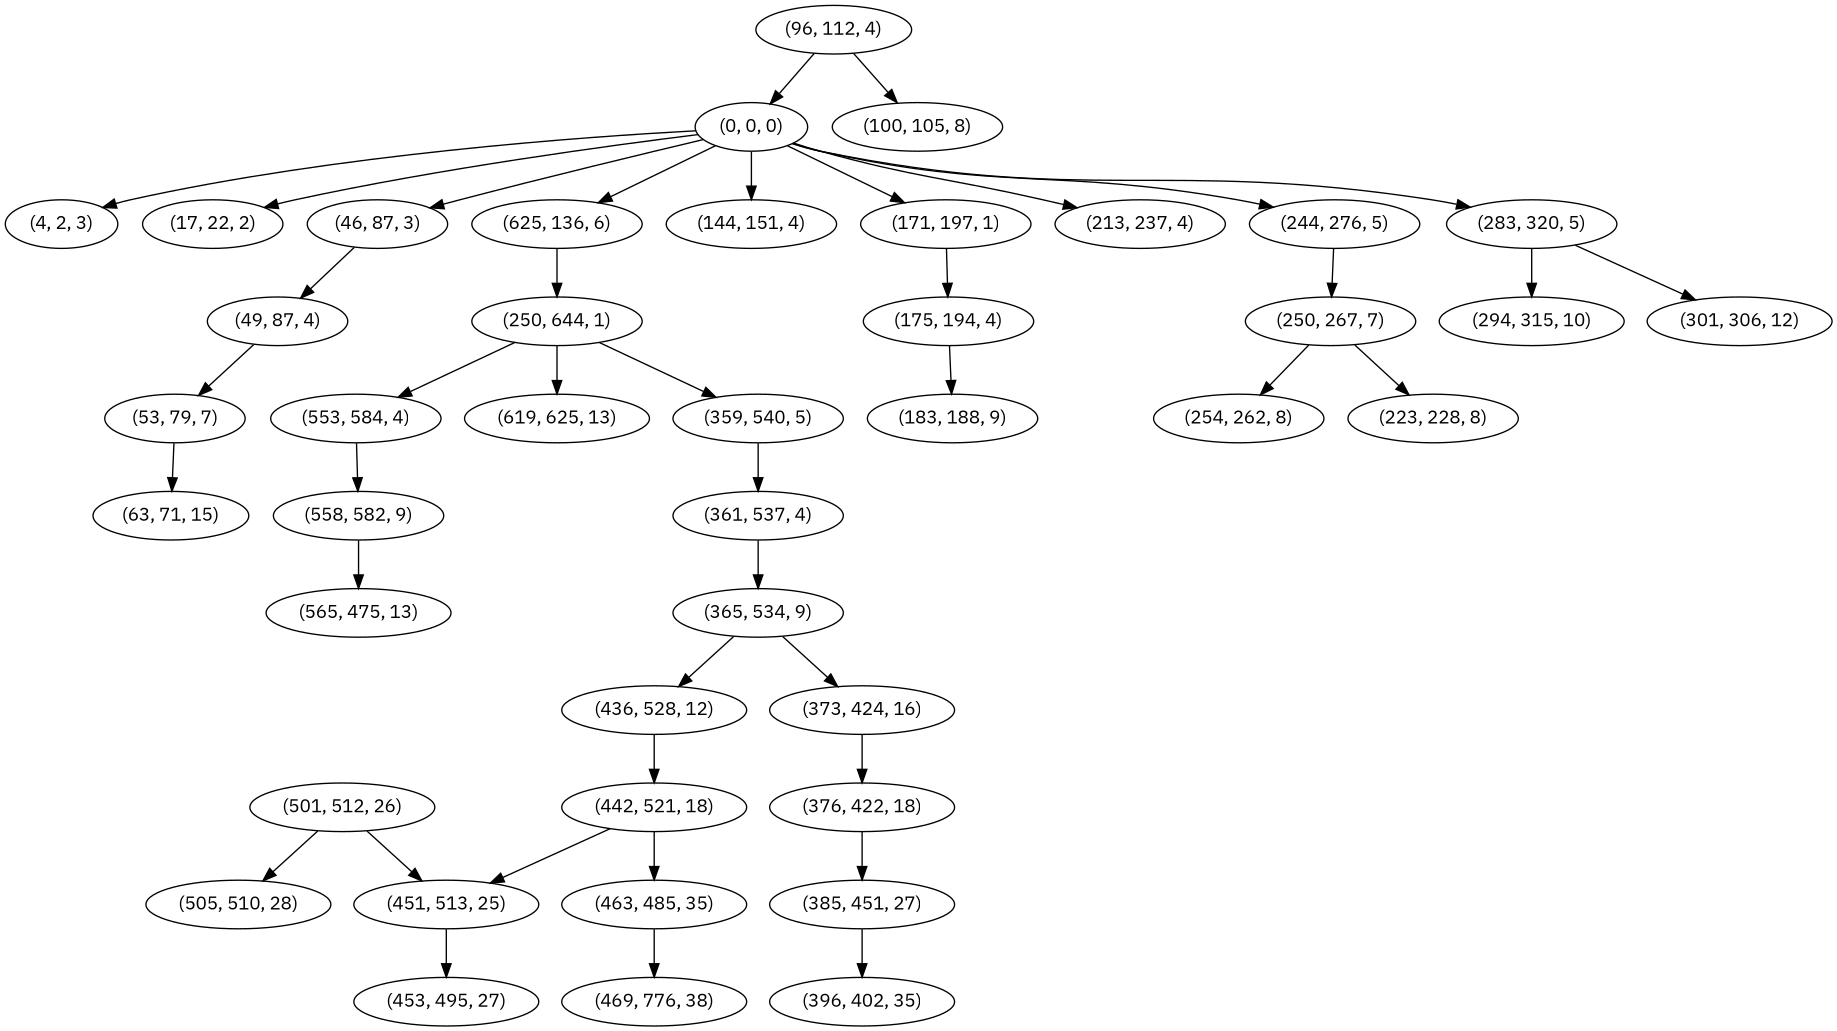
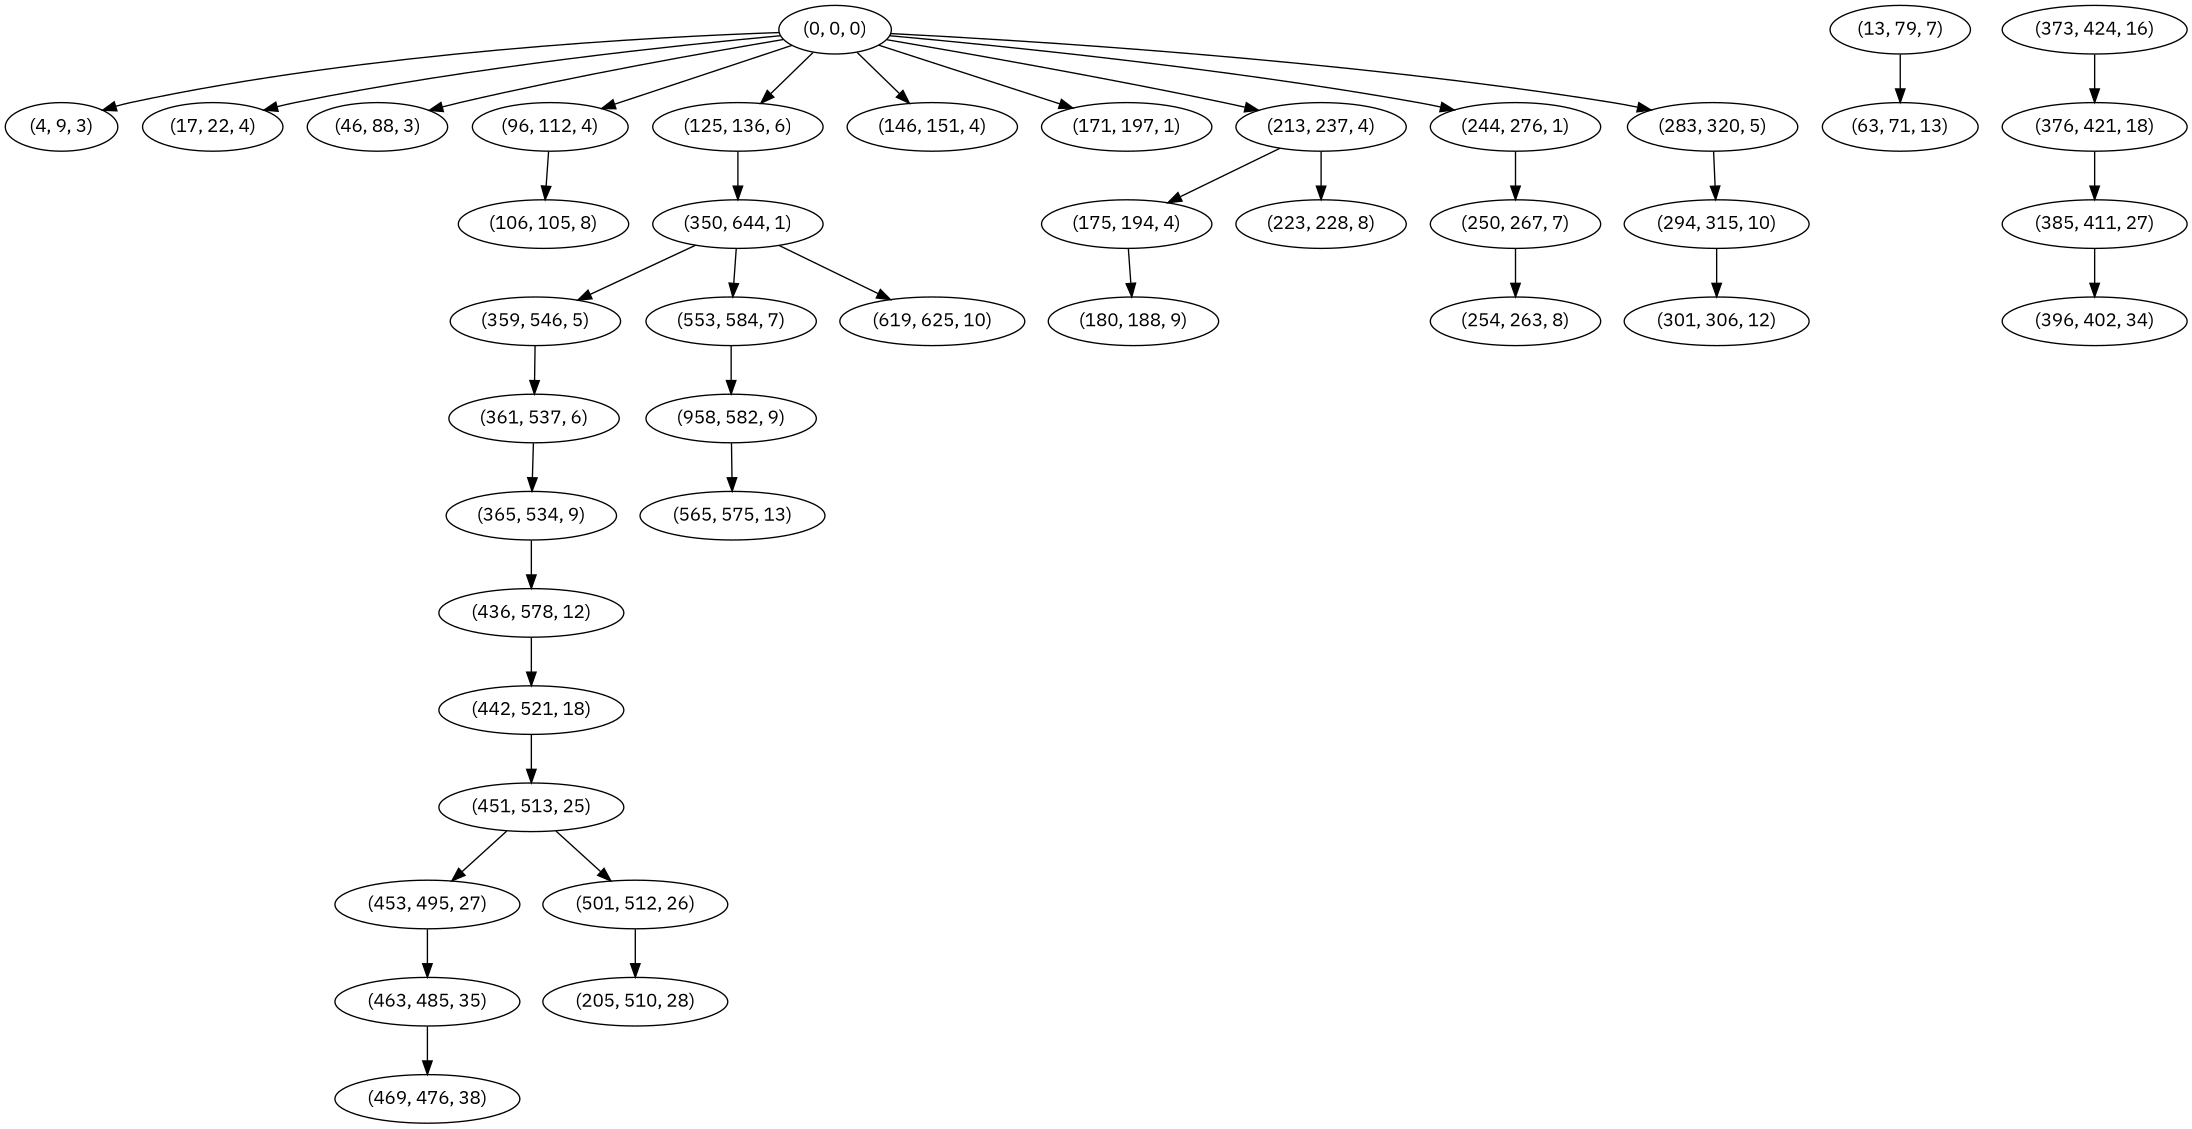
edge "(96, 112, 4)" -> "(0, 0, 0)": reversed
node "(100, 105, 8)": label "(100, 105, 8)" -> "(106, 105, 8)"
node "(4, 2, 3)": label "(4, 2, 3)" -> "(4, 9, 3)"
node "(17, 22, 2)": label "(17, 22, 2)" -> "(17, 22, 4)"
node "(46, 87, 3)": label "(46, 87, 3)" -> "(46, 88, 3)"
node "(625, 136, 6)": label "(625, 136, 6)" -> "(125, 136, 6)"
node "(144, 151, 4)": label "(144, 151, 4)" -> "(146, 151, 4)"
node "(244, 276, 5)": label "(244, 276, 5)" -> "(244, 276, 1)"
edge "(171, 197, 1)" -> "(175, 194, 4)": now "(213, 237, 4)" -> "(175, 194, 4)"
edge "(283, 320, 5)" -> "(301, 306, 12)": now "(294, 315, 10)" -> "(301, 306, 12)"
node "(49, 87, 4)": removed
node "(250, 644, 1)": label "(250, 644, 1)" -> "(350, 644, 1)"
edge "(250, 267, 7)" -> "(223, 228, 8)": now "(213, 237, 4)" -> "(223, 228, 8)"
node "(53, 79, 7)": label "(53, 79, 7)" -> "(13, 79, 7)"
node "(553, 584, 4)": label "(553, 584, 4)" -> "(553, 584, 7)"
node "(619, 625, 13)": label "(619, 625, 13)" -> "(619, 625, 10)"
node "(359, 540, 5)": label "(359, 540, 5)" -> "(359, 546, 5)"
node "(183, 188, 9)": label "(183, 188, 9)" -> "(180, 188, 9)"
node "(254, 262, 8)": label "(254, 262, 8)" -> "(254, 263, 8)"
node "(63, 71, 15)": label "(63, 71, 15)" -> "(63, 71, 13)"
node "(558, 582, 9)": label "(558, 582, 9)" -> "(958, 582, 9)"
node "(361, 537, 4)": label "(361, 537, 4)" -> "(361, 537, 6)"
node "(565, 475, 13)": label "(565, 475, 13)" -> "(565, 575, 13)"
edge "(365, 534, 9)" -> "(373, 424, 16)": removed
node "(436, 528, 12)": label "(436, 528, 12)" -> "(436, 578, 12)"
node "(376, 422, 18)": label "(376, 422, 18)" -> "(376, 421, 18)"
edge "(442, 521, 18)" -> "(463, 485, 35)": now "(453, 495, 27)" -> "(463, 485, 35)"
edge "(501, 512, 26)" -> "(451, 513, 25)": reversed
node "(505, 510, 28)": label "(505, 510, 28)" -> "(205, 510, 28)"
node "(385, 451, 27)": label "(385, 451, 27)" -> "(385, 411, 27)"
node "(469, 776, 38)": label "(469, 776, 38)" -> "(469, 476, 38)"
node "(396, 402, 35)": label "(396, 402, 35)" -> "(396, 402, 34)"
